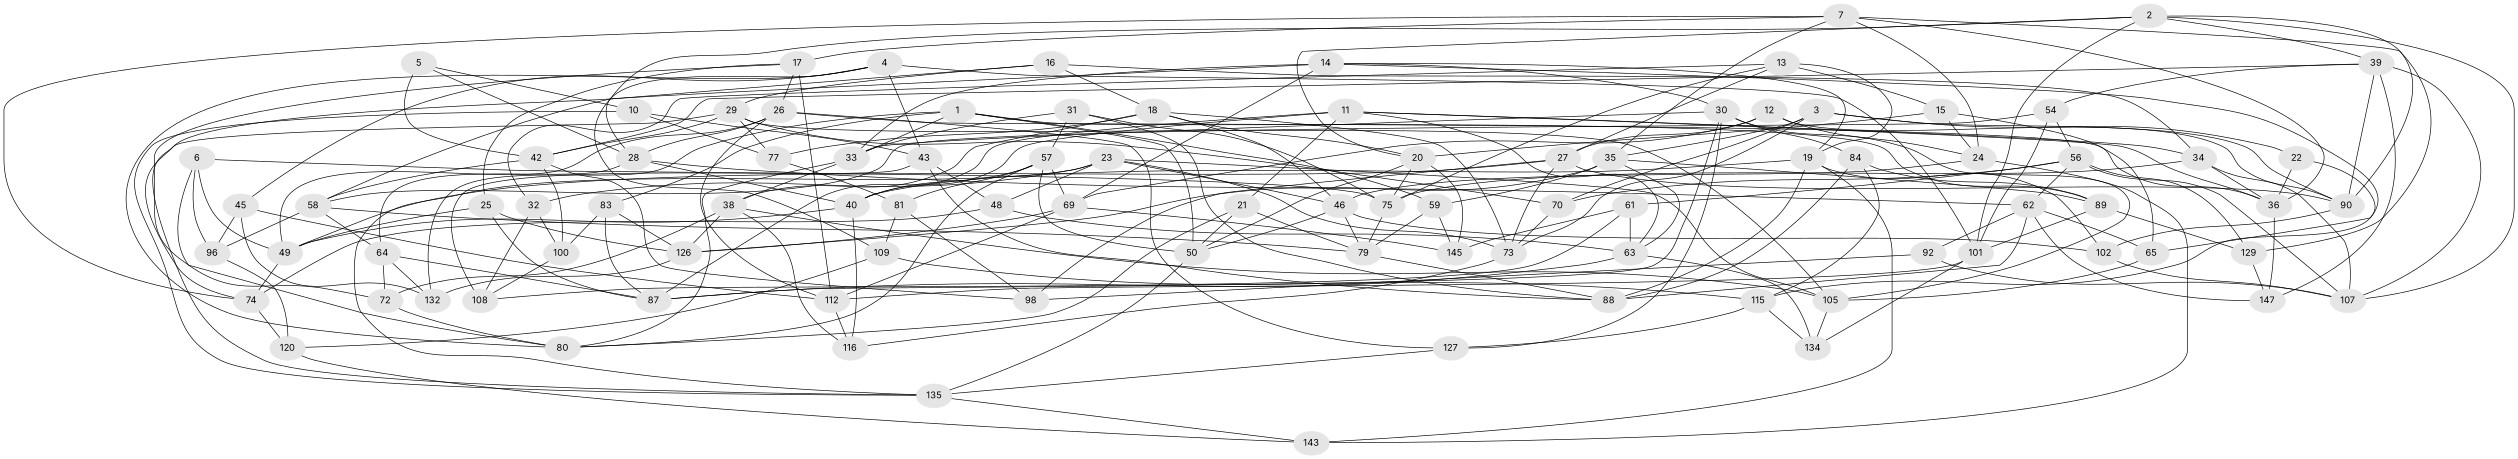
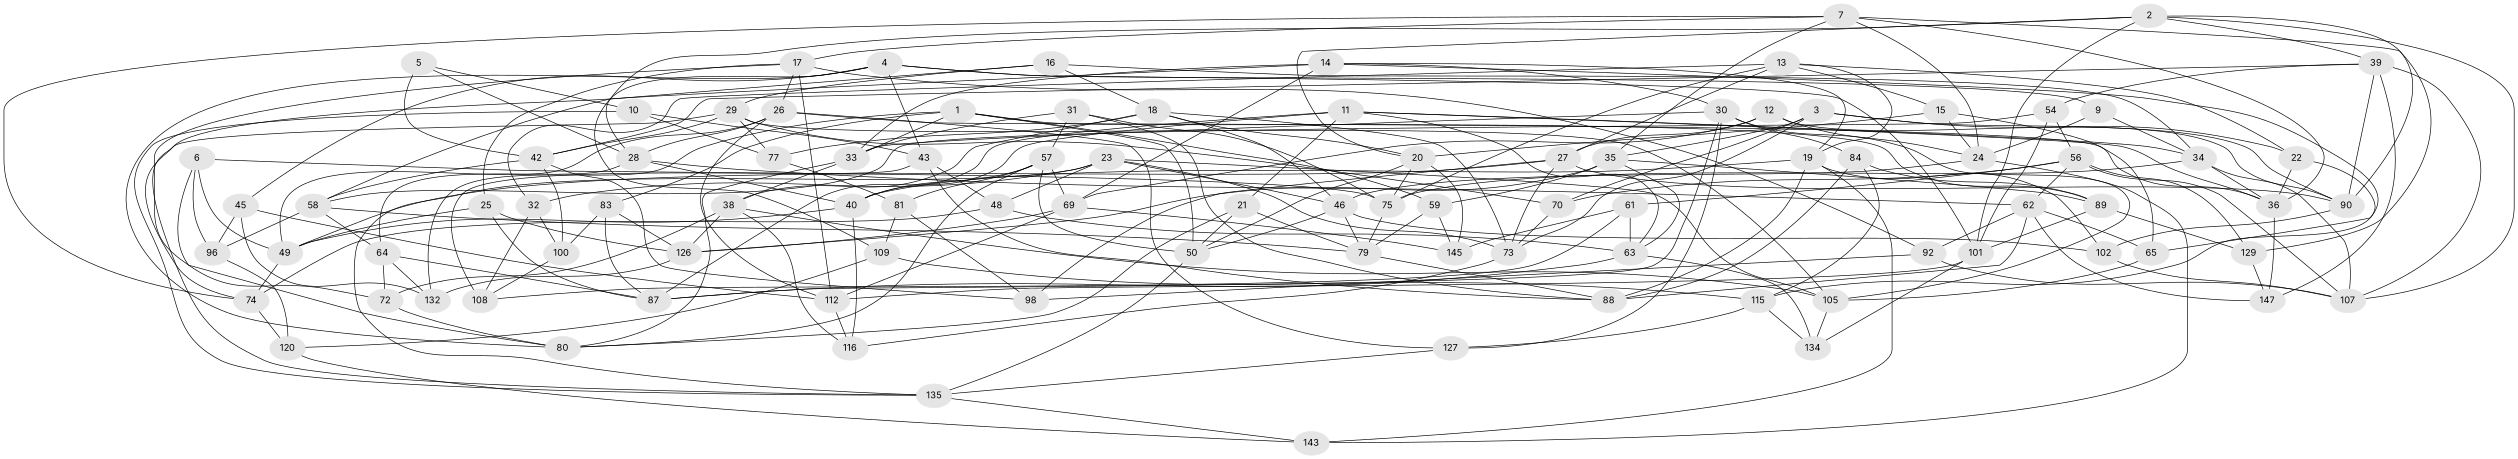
edge "13" -- "22": added
edge "17" -- "92": added
node "9": added
